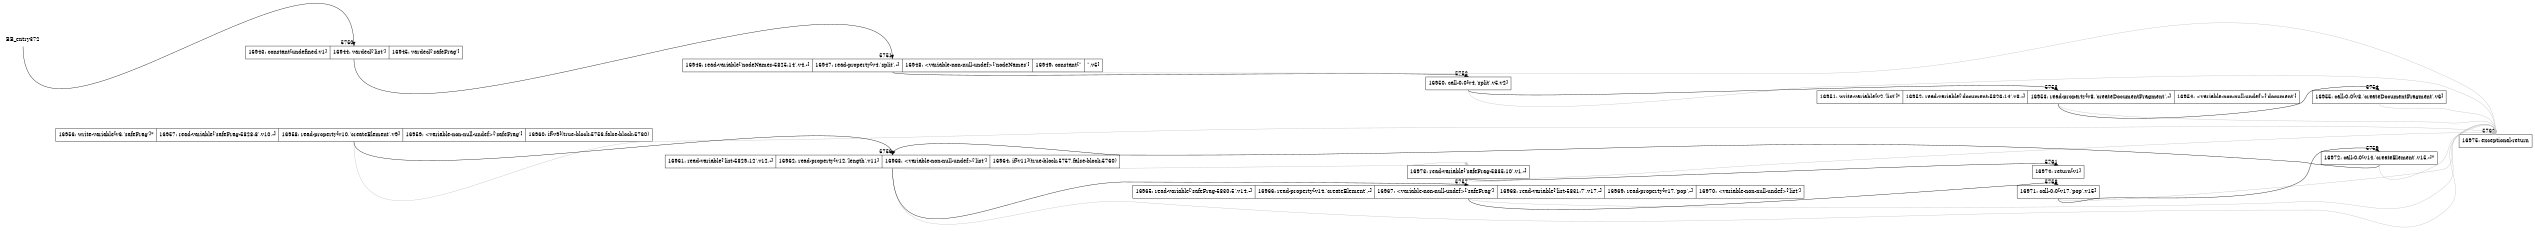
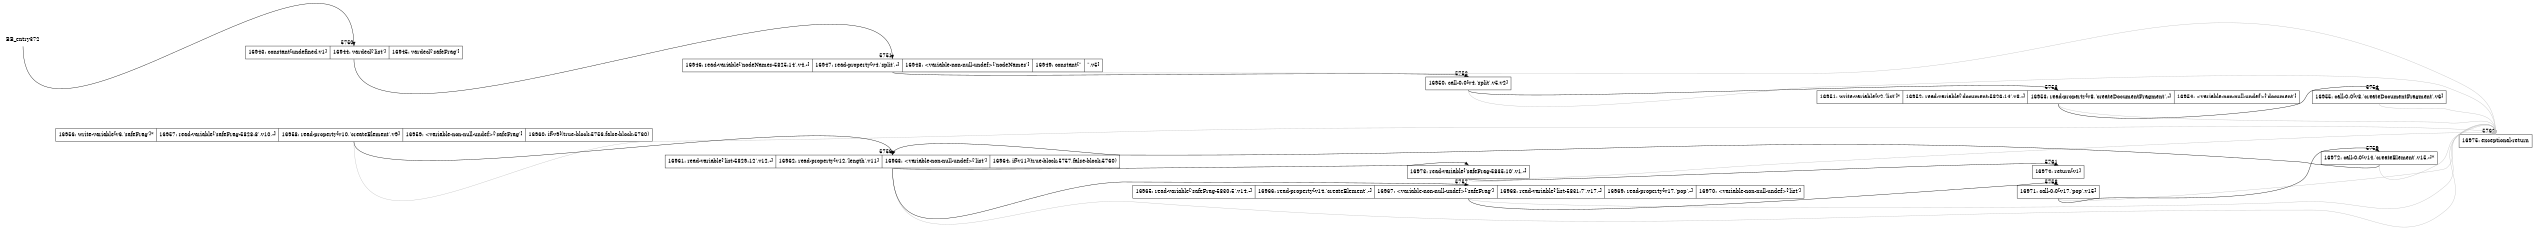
edge "16961: read-variable['list-5829:12',v12,-]" -> "16973: read-variable['safeFrag-5835:10',v1,-]": color gray -> black
